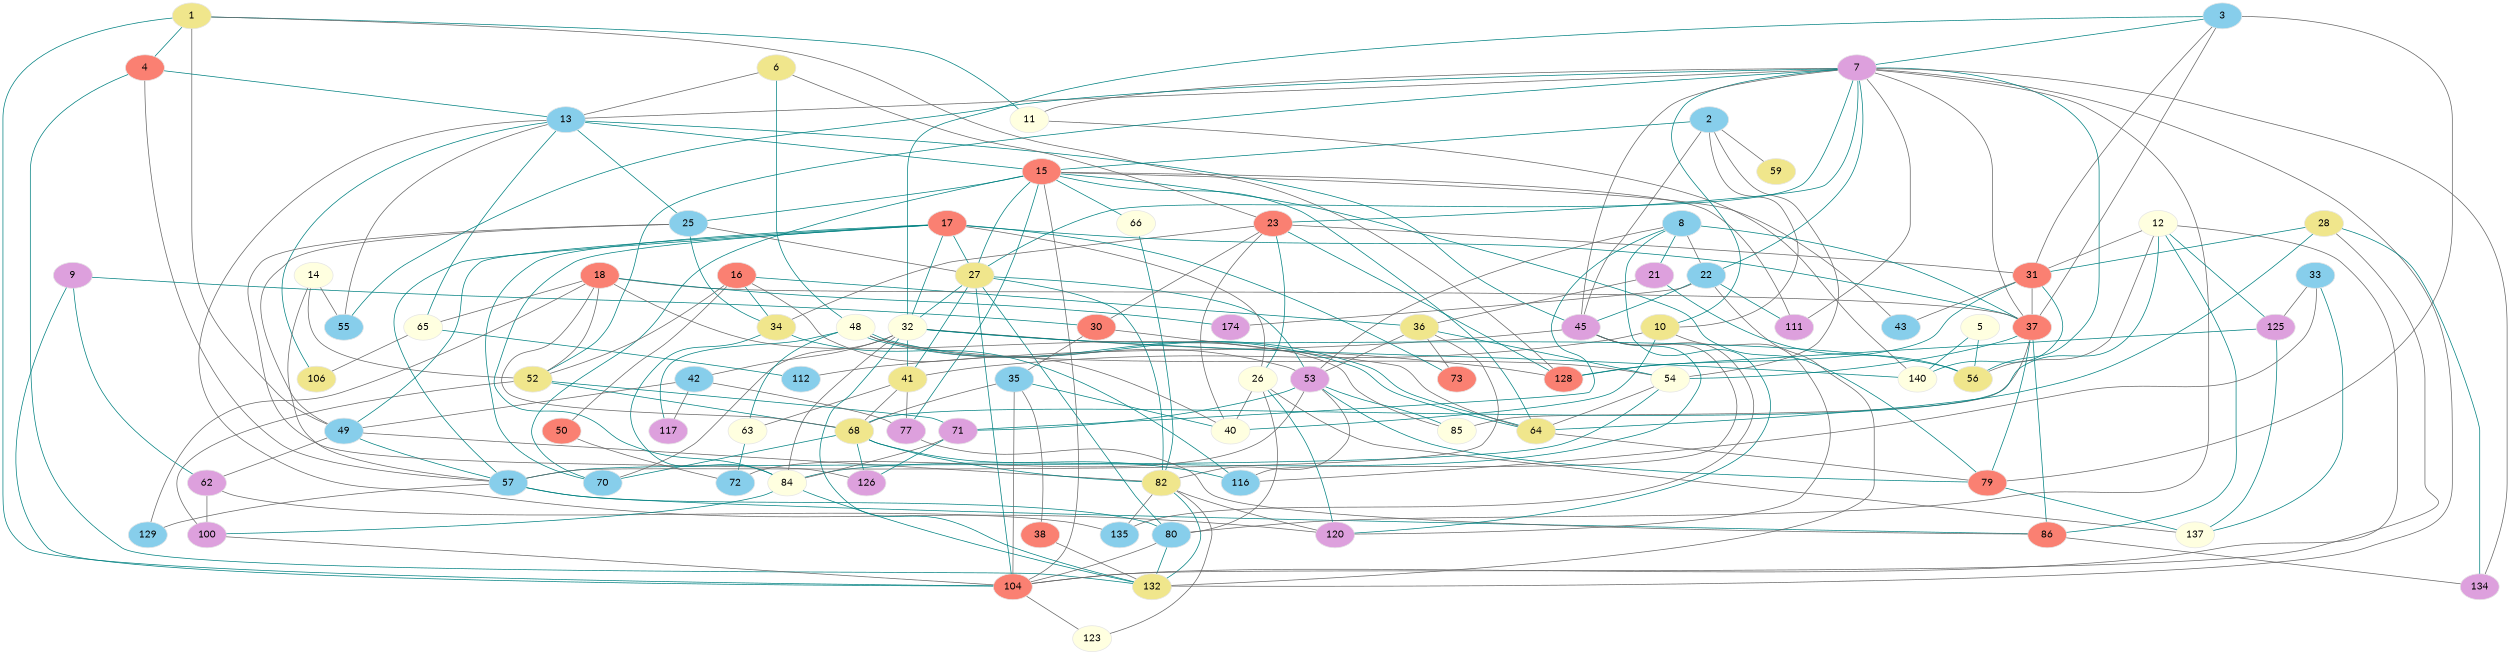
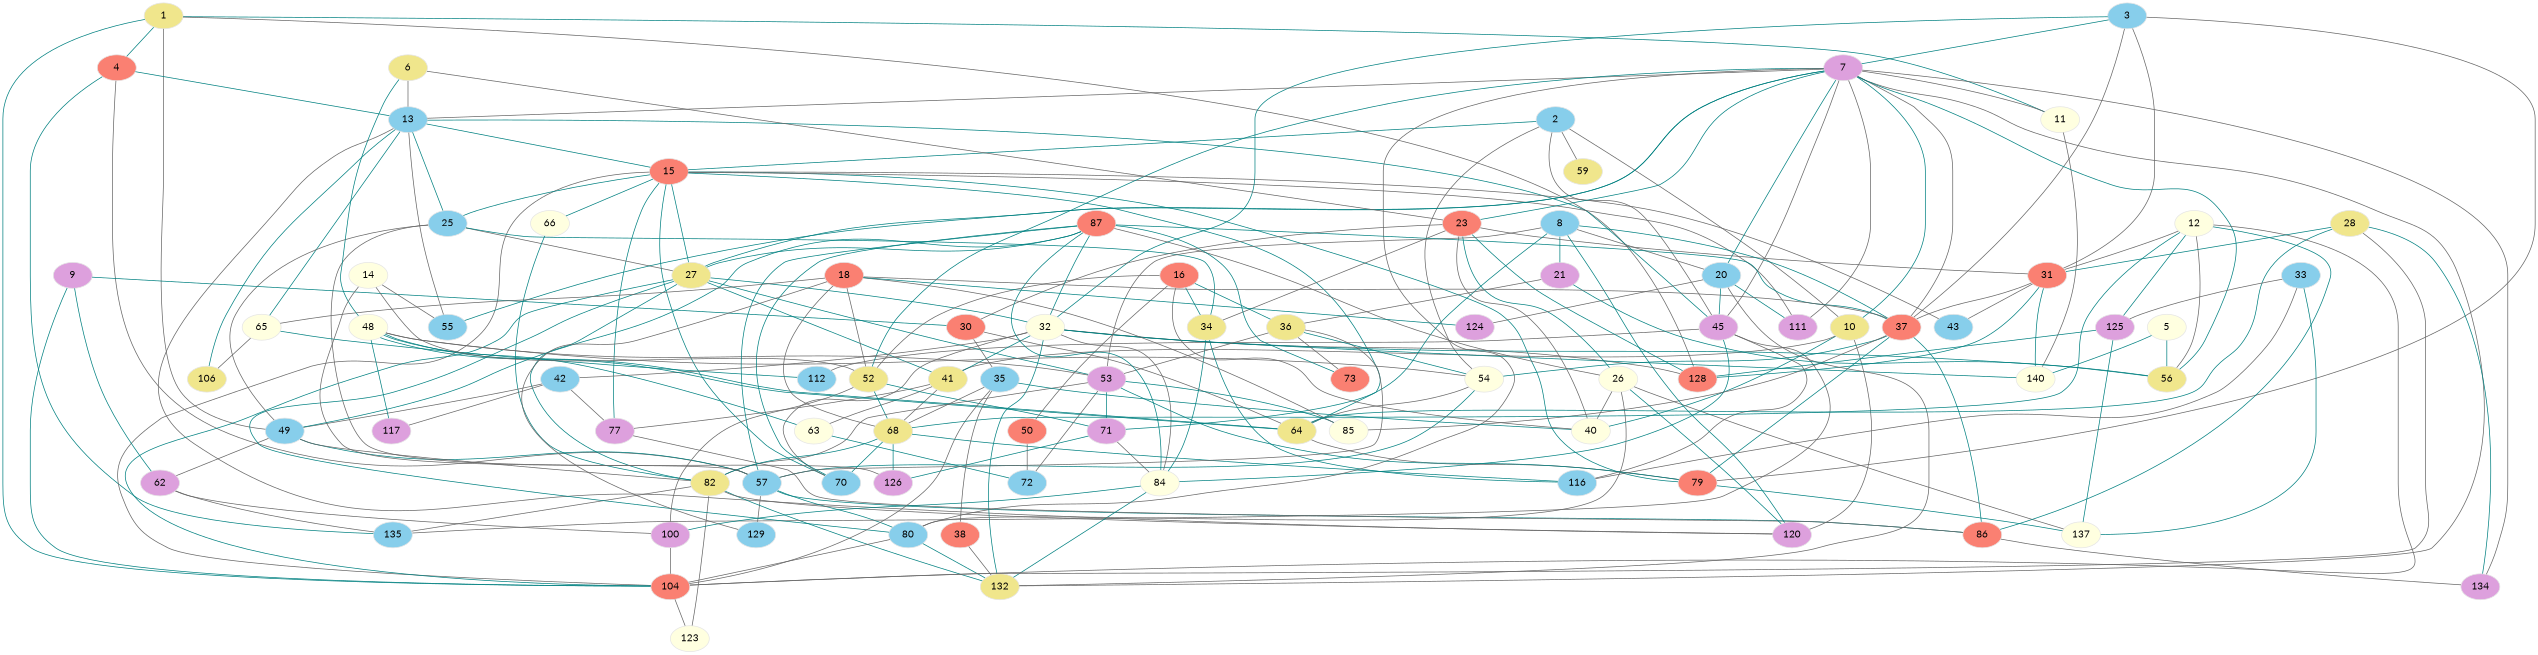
node "17": label "17" -> "87"
node "22": label "22" -> "20"
node "174": label "174" -> "124"
edge "4" -- "132": now "4" -- "135"
